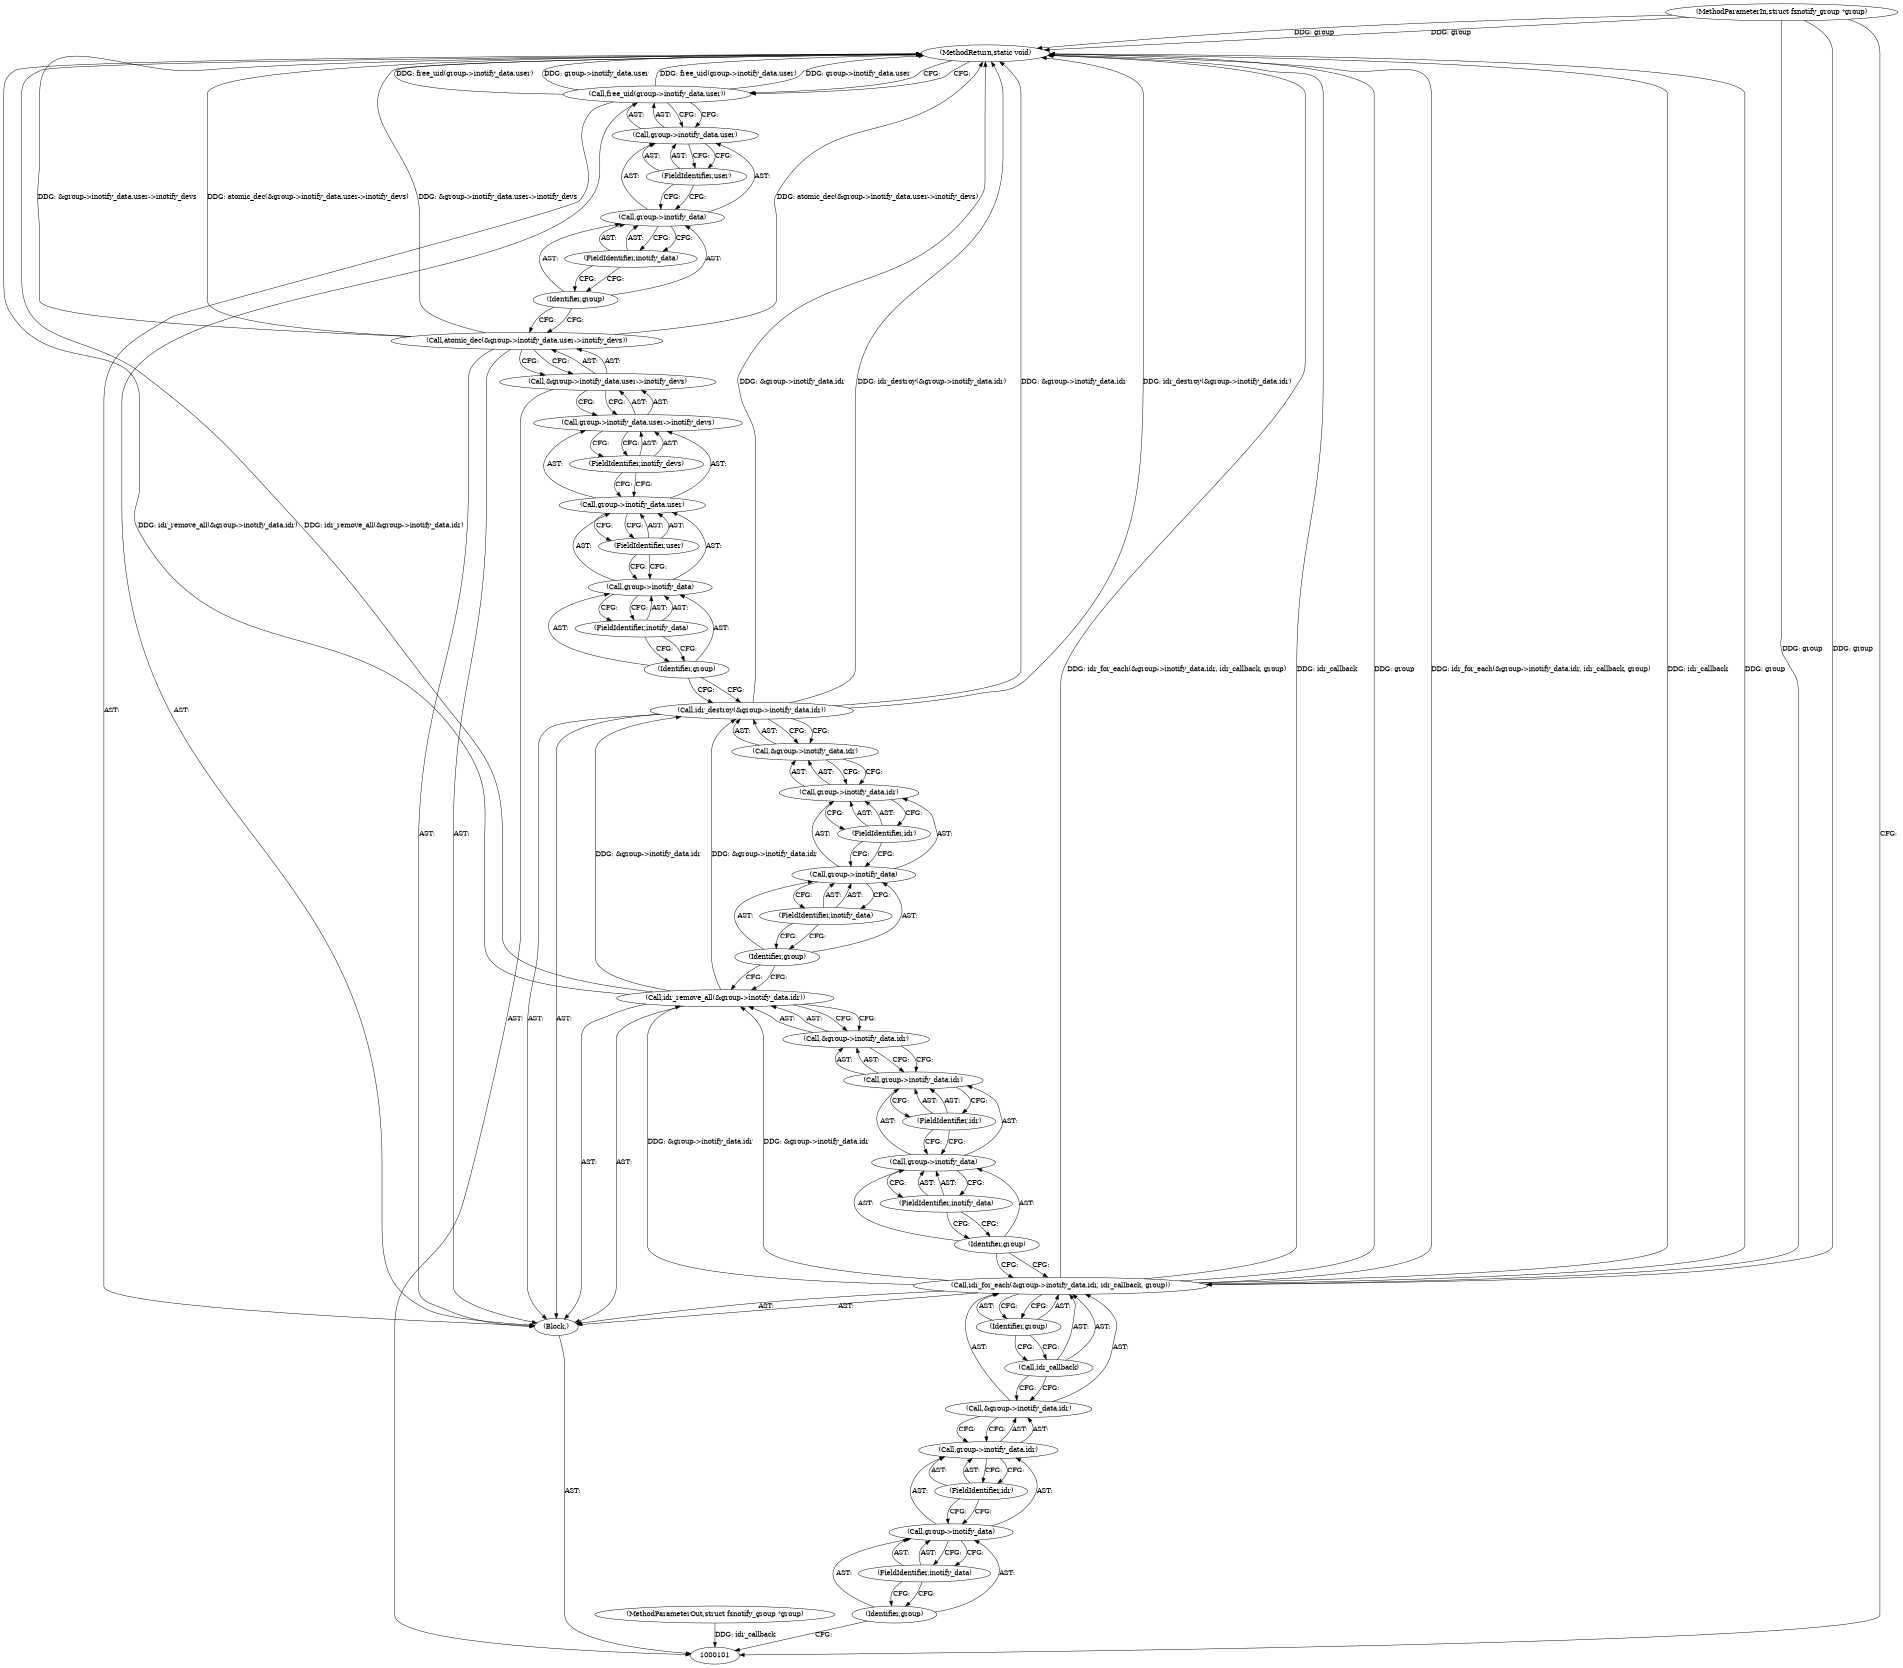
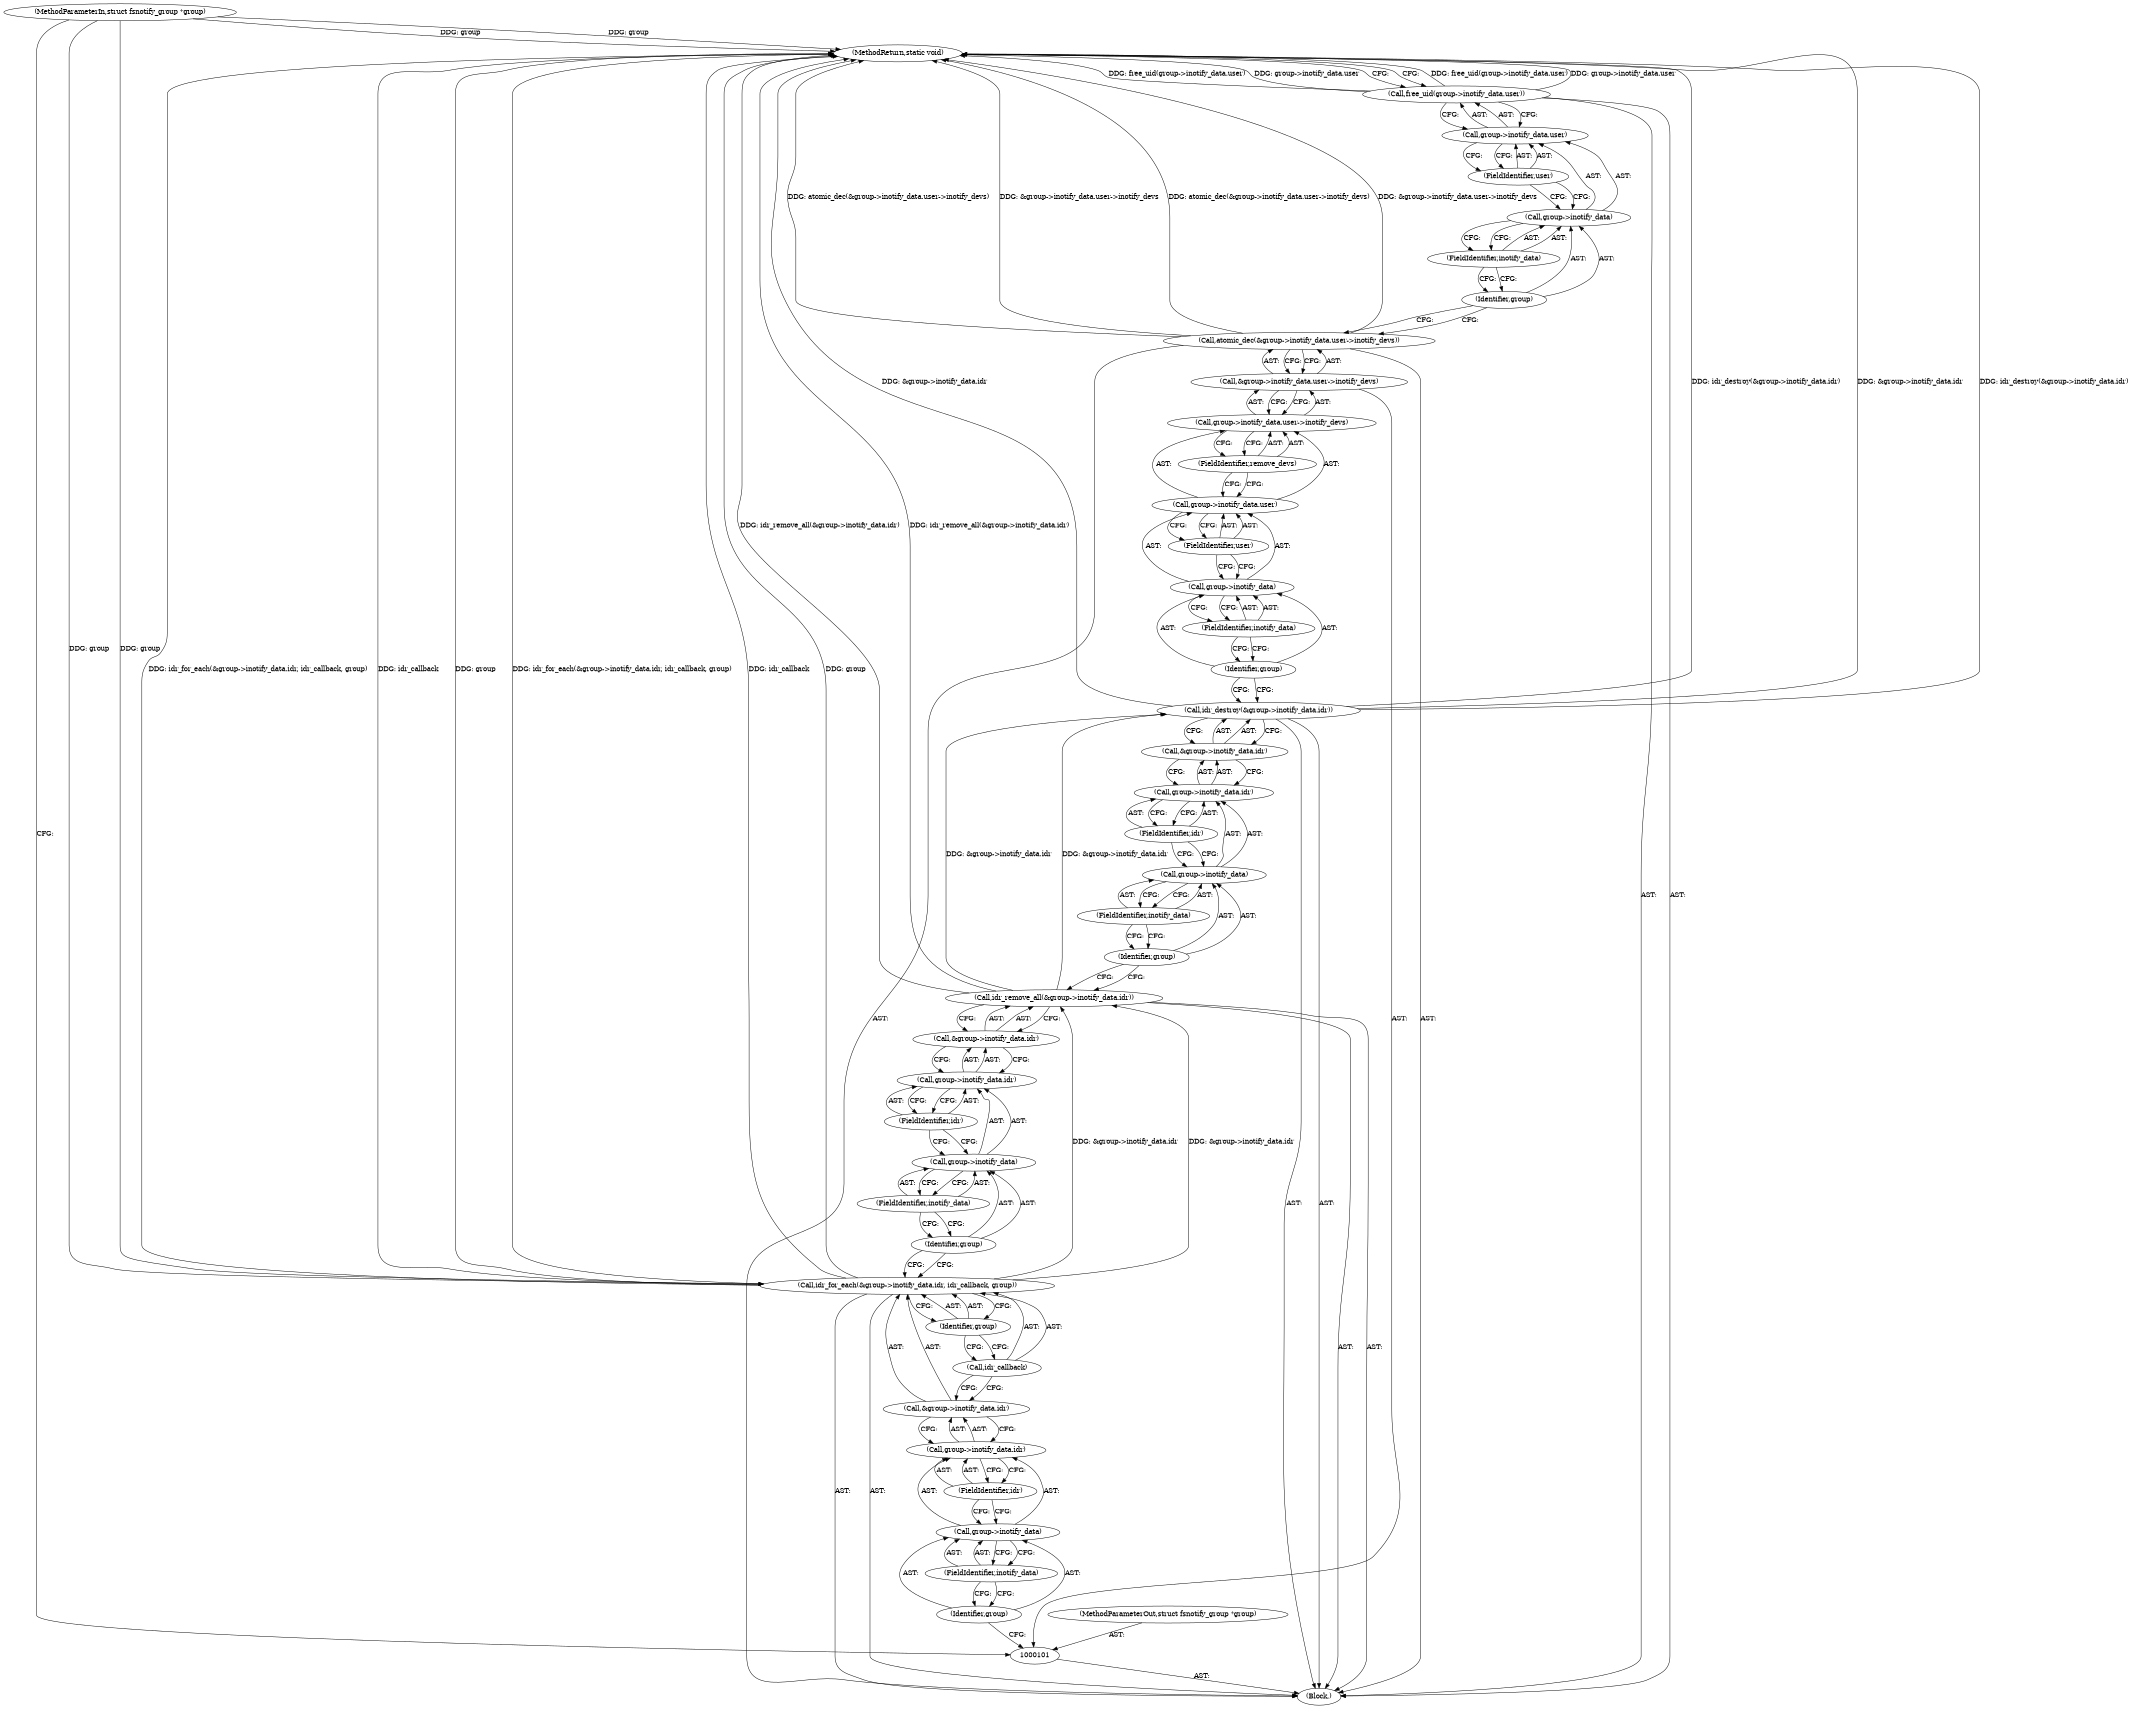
node "(FieldIdentifier,inotify_devs)": label "(FieldIdentifier,inotify_devs)" -> "(FieldIdentifier,remove_devs)"
edge "(Block,)" -> "1000101": reversed
edge "(MethodParameterOut,struct fsnotify_group *group)" -> "1000101": label "DDG: idr_callback" -> "AST: "
